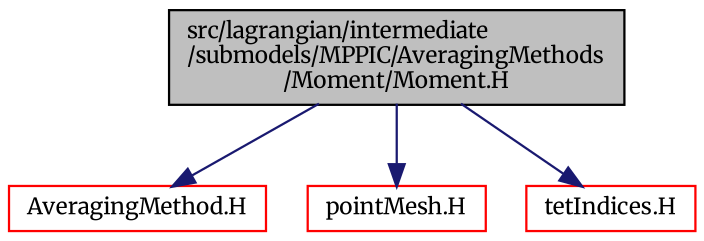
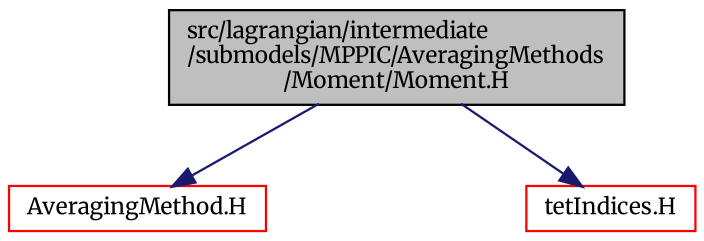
node "pointMesh.H": removed
